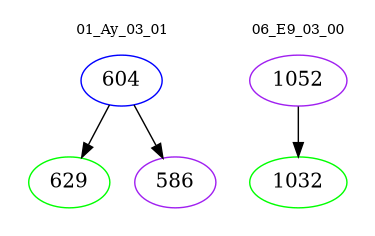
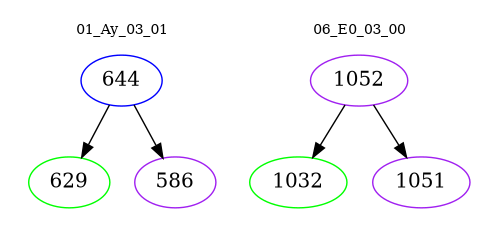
cluster "06_E9_03_00": label "06_E9_03_00" -> "06_E0_03_00"
node "604": label "604" -> "644"
node "1051": added
